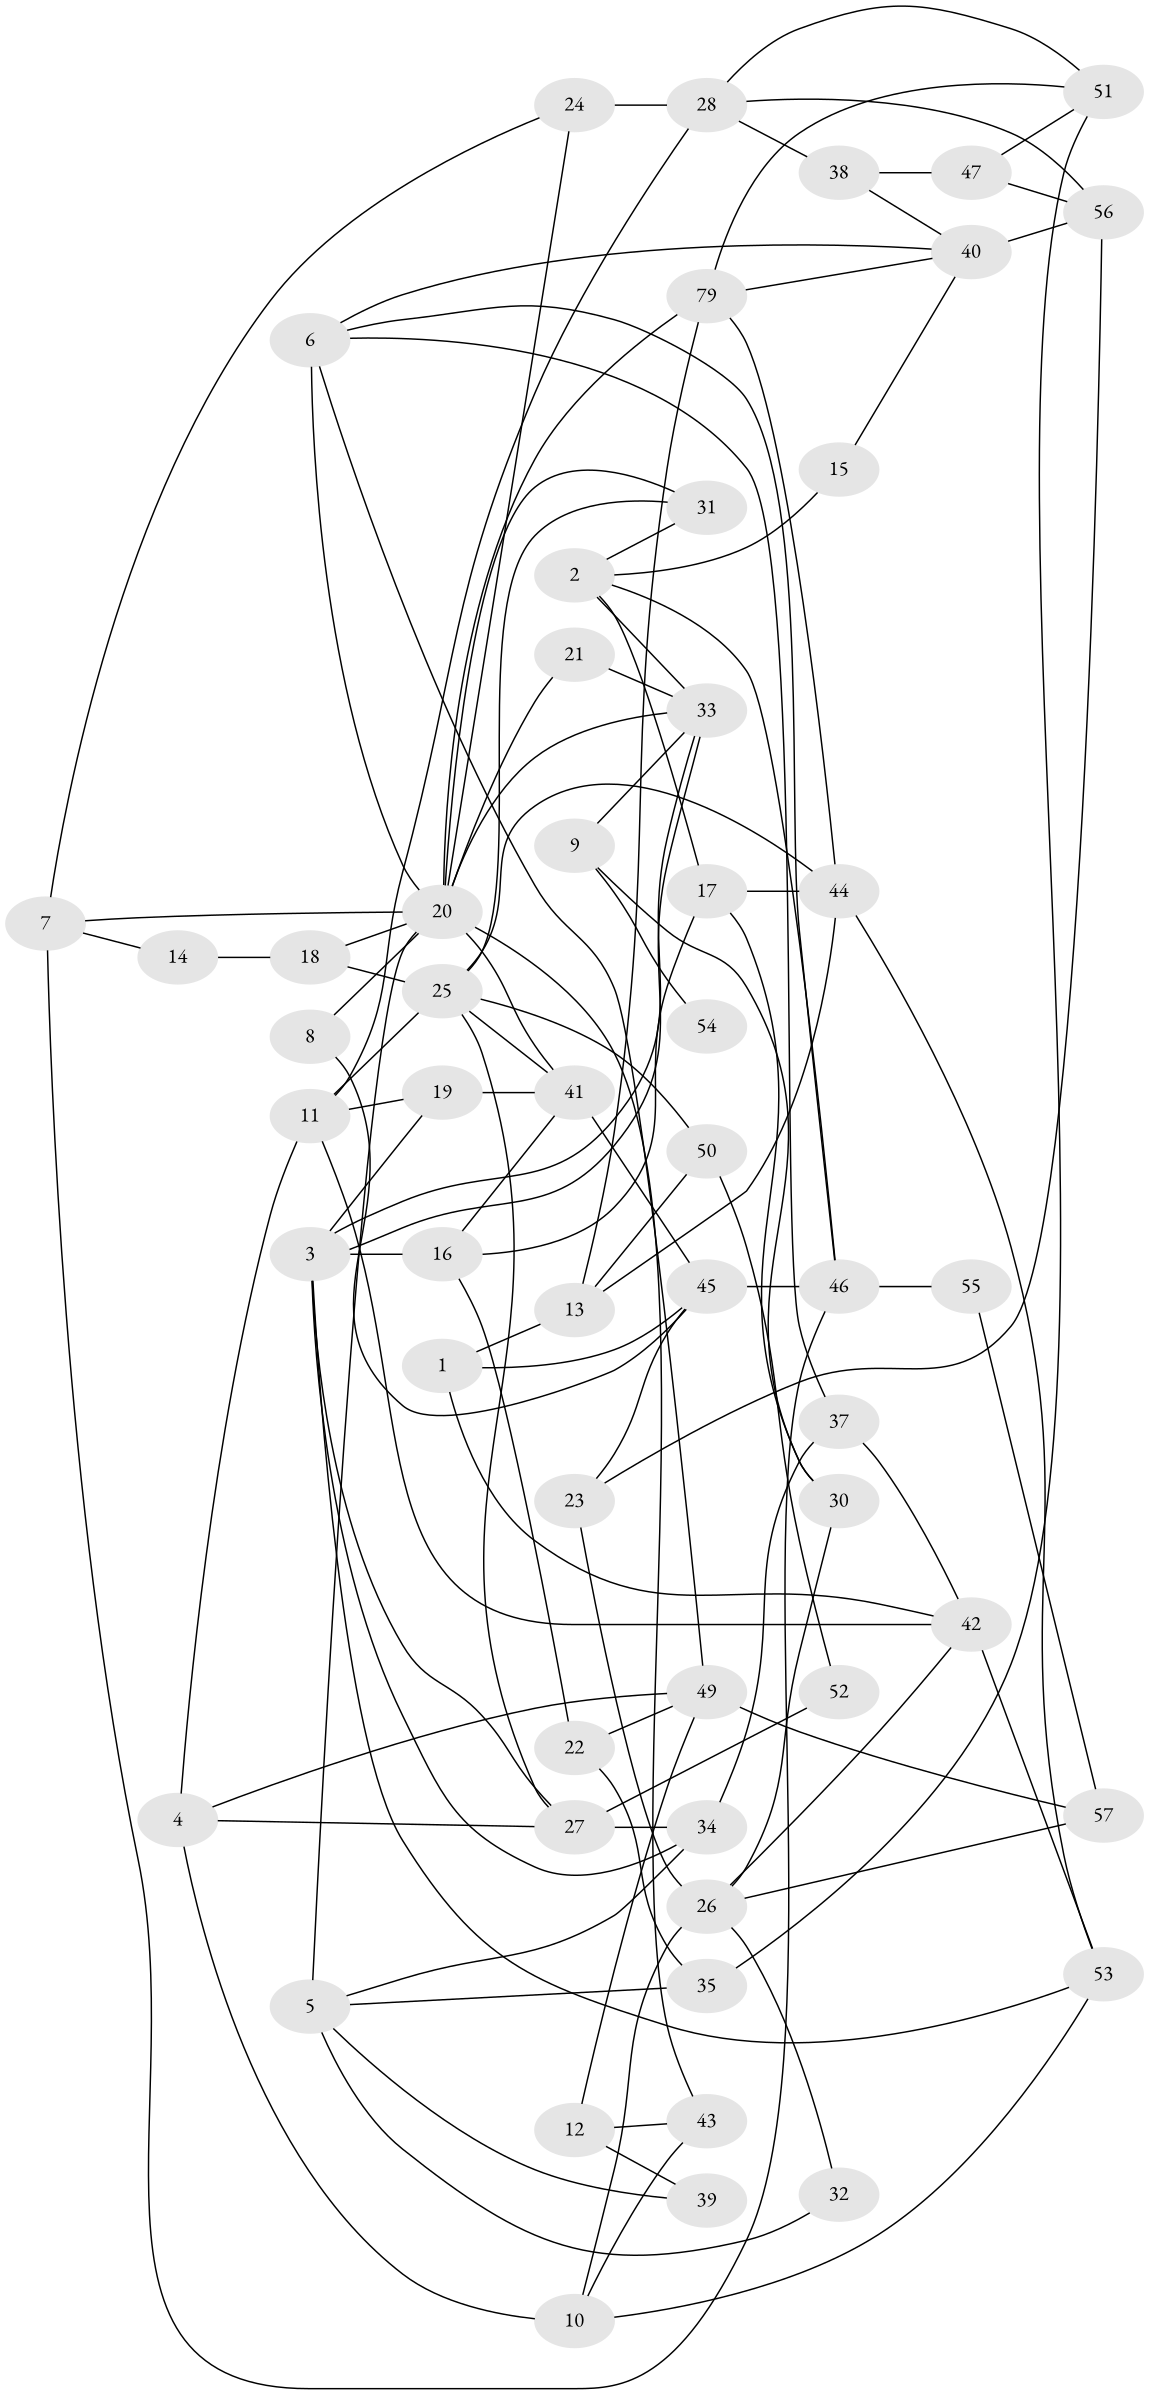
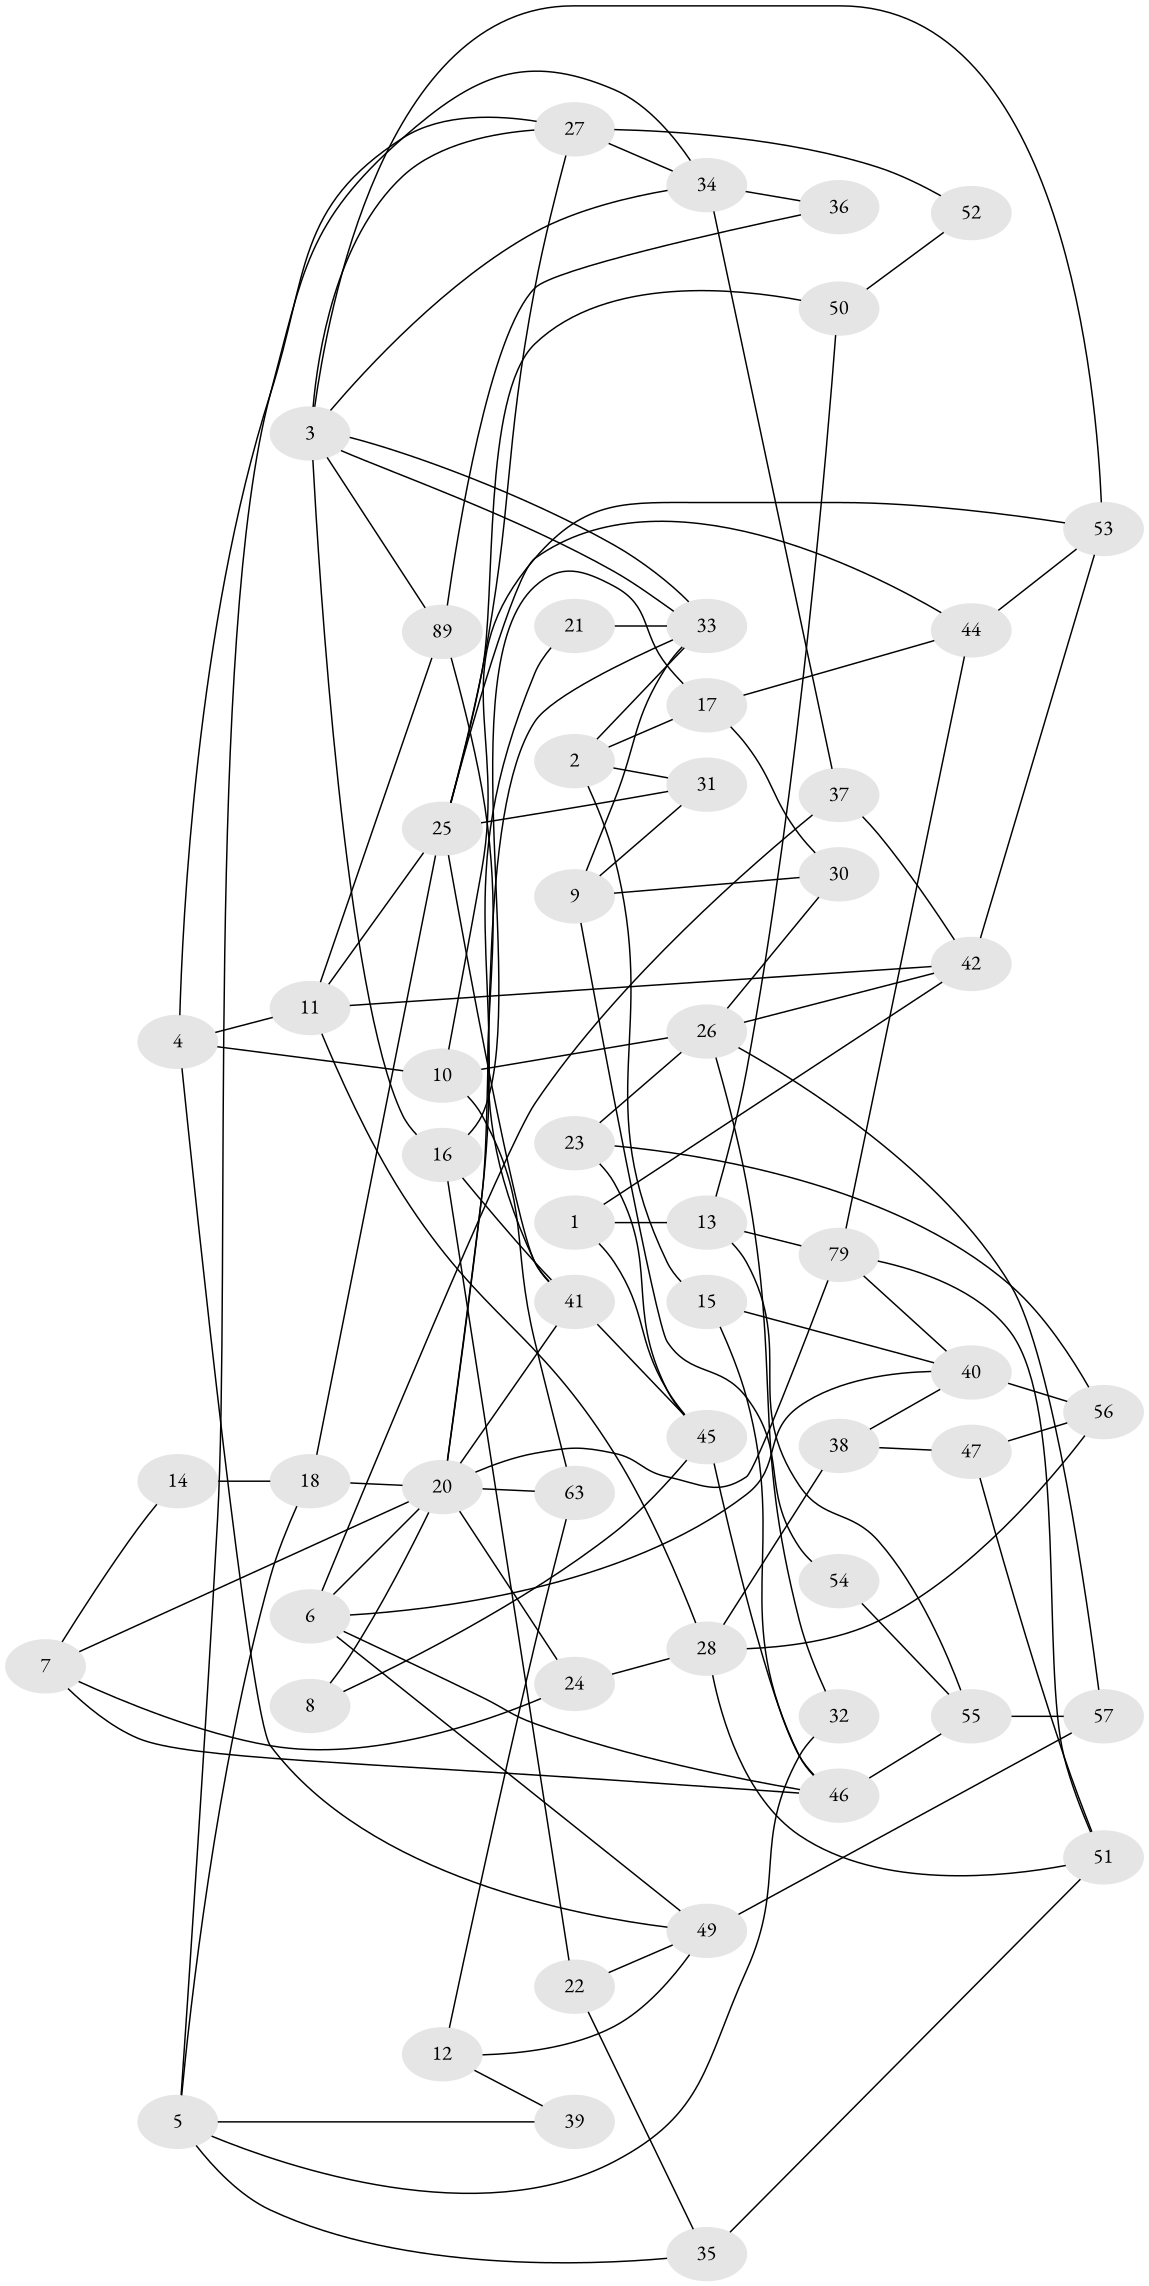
node "36": added
edge "31" -- "20": now "31" -- "9"
edge "2" -- "46": now "15" -- "46"
node "19": label "19" -> "89"
edge "44" -- "13": now "55" -- "13"
edge "20" -- "5": now "18" -- "5"
edge "54" -- "55": added
node "43": label "43" -> "63"
